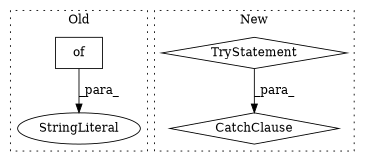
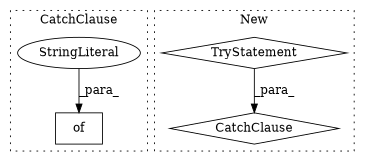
cluster "Old": label "Old" -> "CatchClause"
edge "of" -> "StringLiteral": reversed
